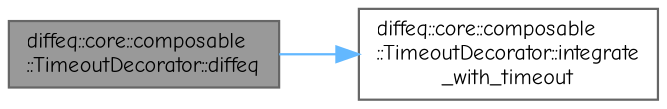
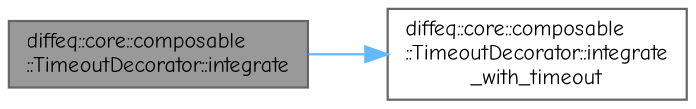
node "diffeq::core::composable ::TimeoutDecorator::diffeq": label "diffeq::core::composable ::TimeoutDecorator::diffeq" -> "diffeq::core::composable ::TimeoutDecorator::integrate"
